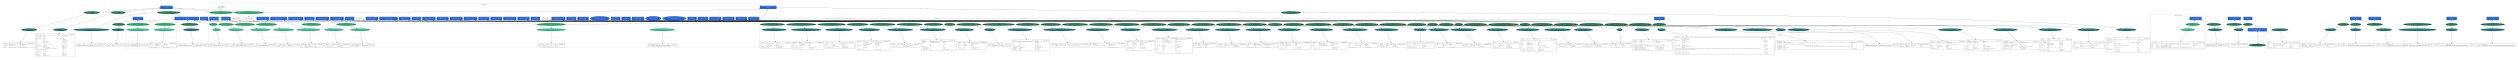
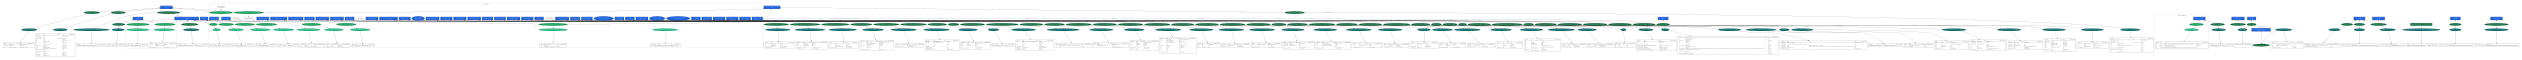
node "node-controller (ServiceAccount)": shape box -> ellipse
node "kubeadm:node-autoapprove-certificate-rotation": shape ellipse -> box
